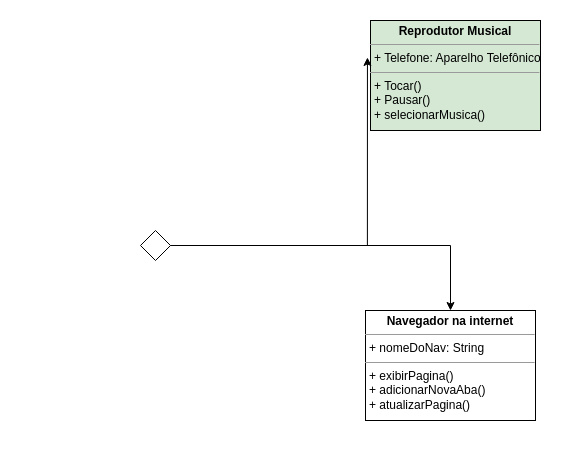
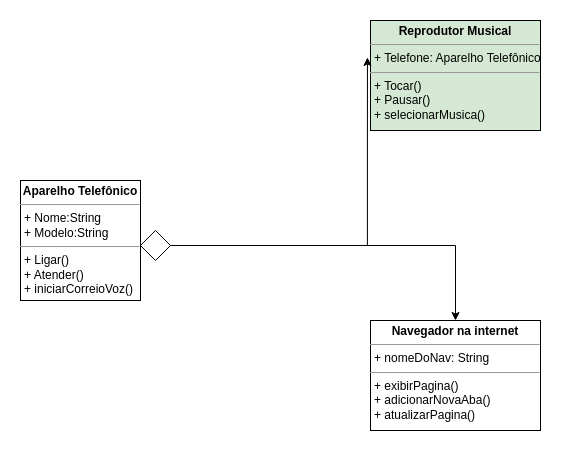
node "Aparelho Telefônico + Nome:String + Modelo:String + Ligar() + Atender() + iniciarCorreioVoz()": added
node "Navegador na internet + nomeDoNav: String + exibirPagina() + adicionarNovaAba() + atualizarPagina()": moved (451, 366) -> (456, 376)
